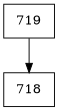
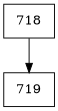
edge "719" -> "718": reversed
